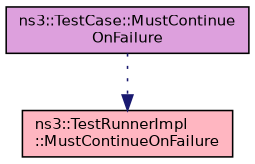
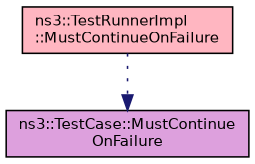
edge "ns3::TestCase::MustContinue OnFailure" -> "ns3::TestRunnerImpl ::MustContinueOnFailure": reversed
